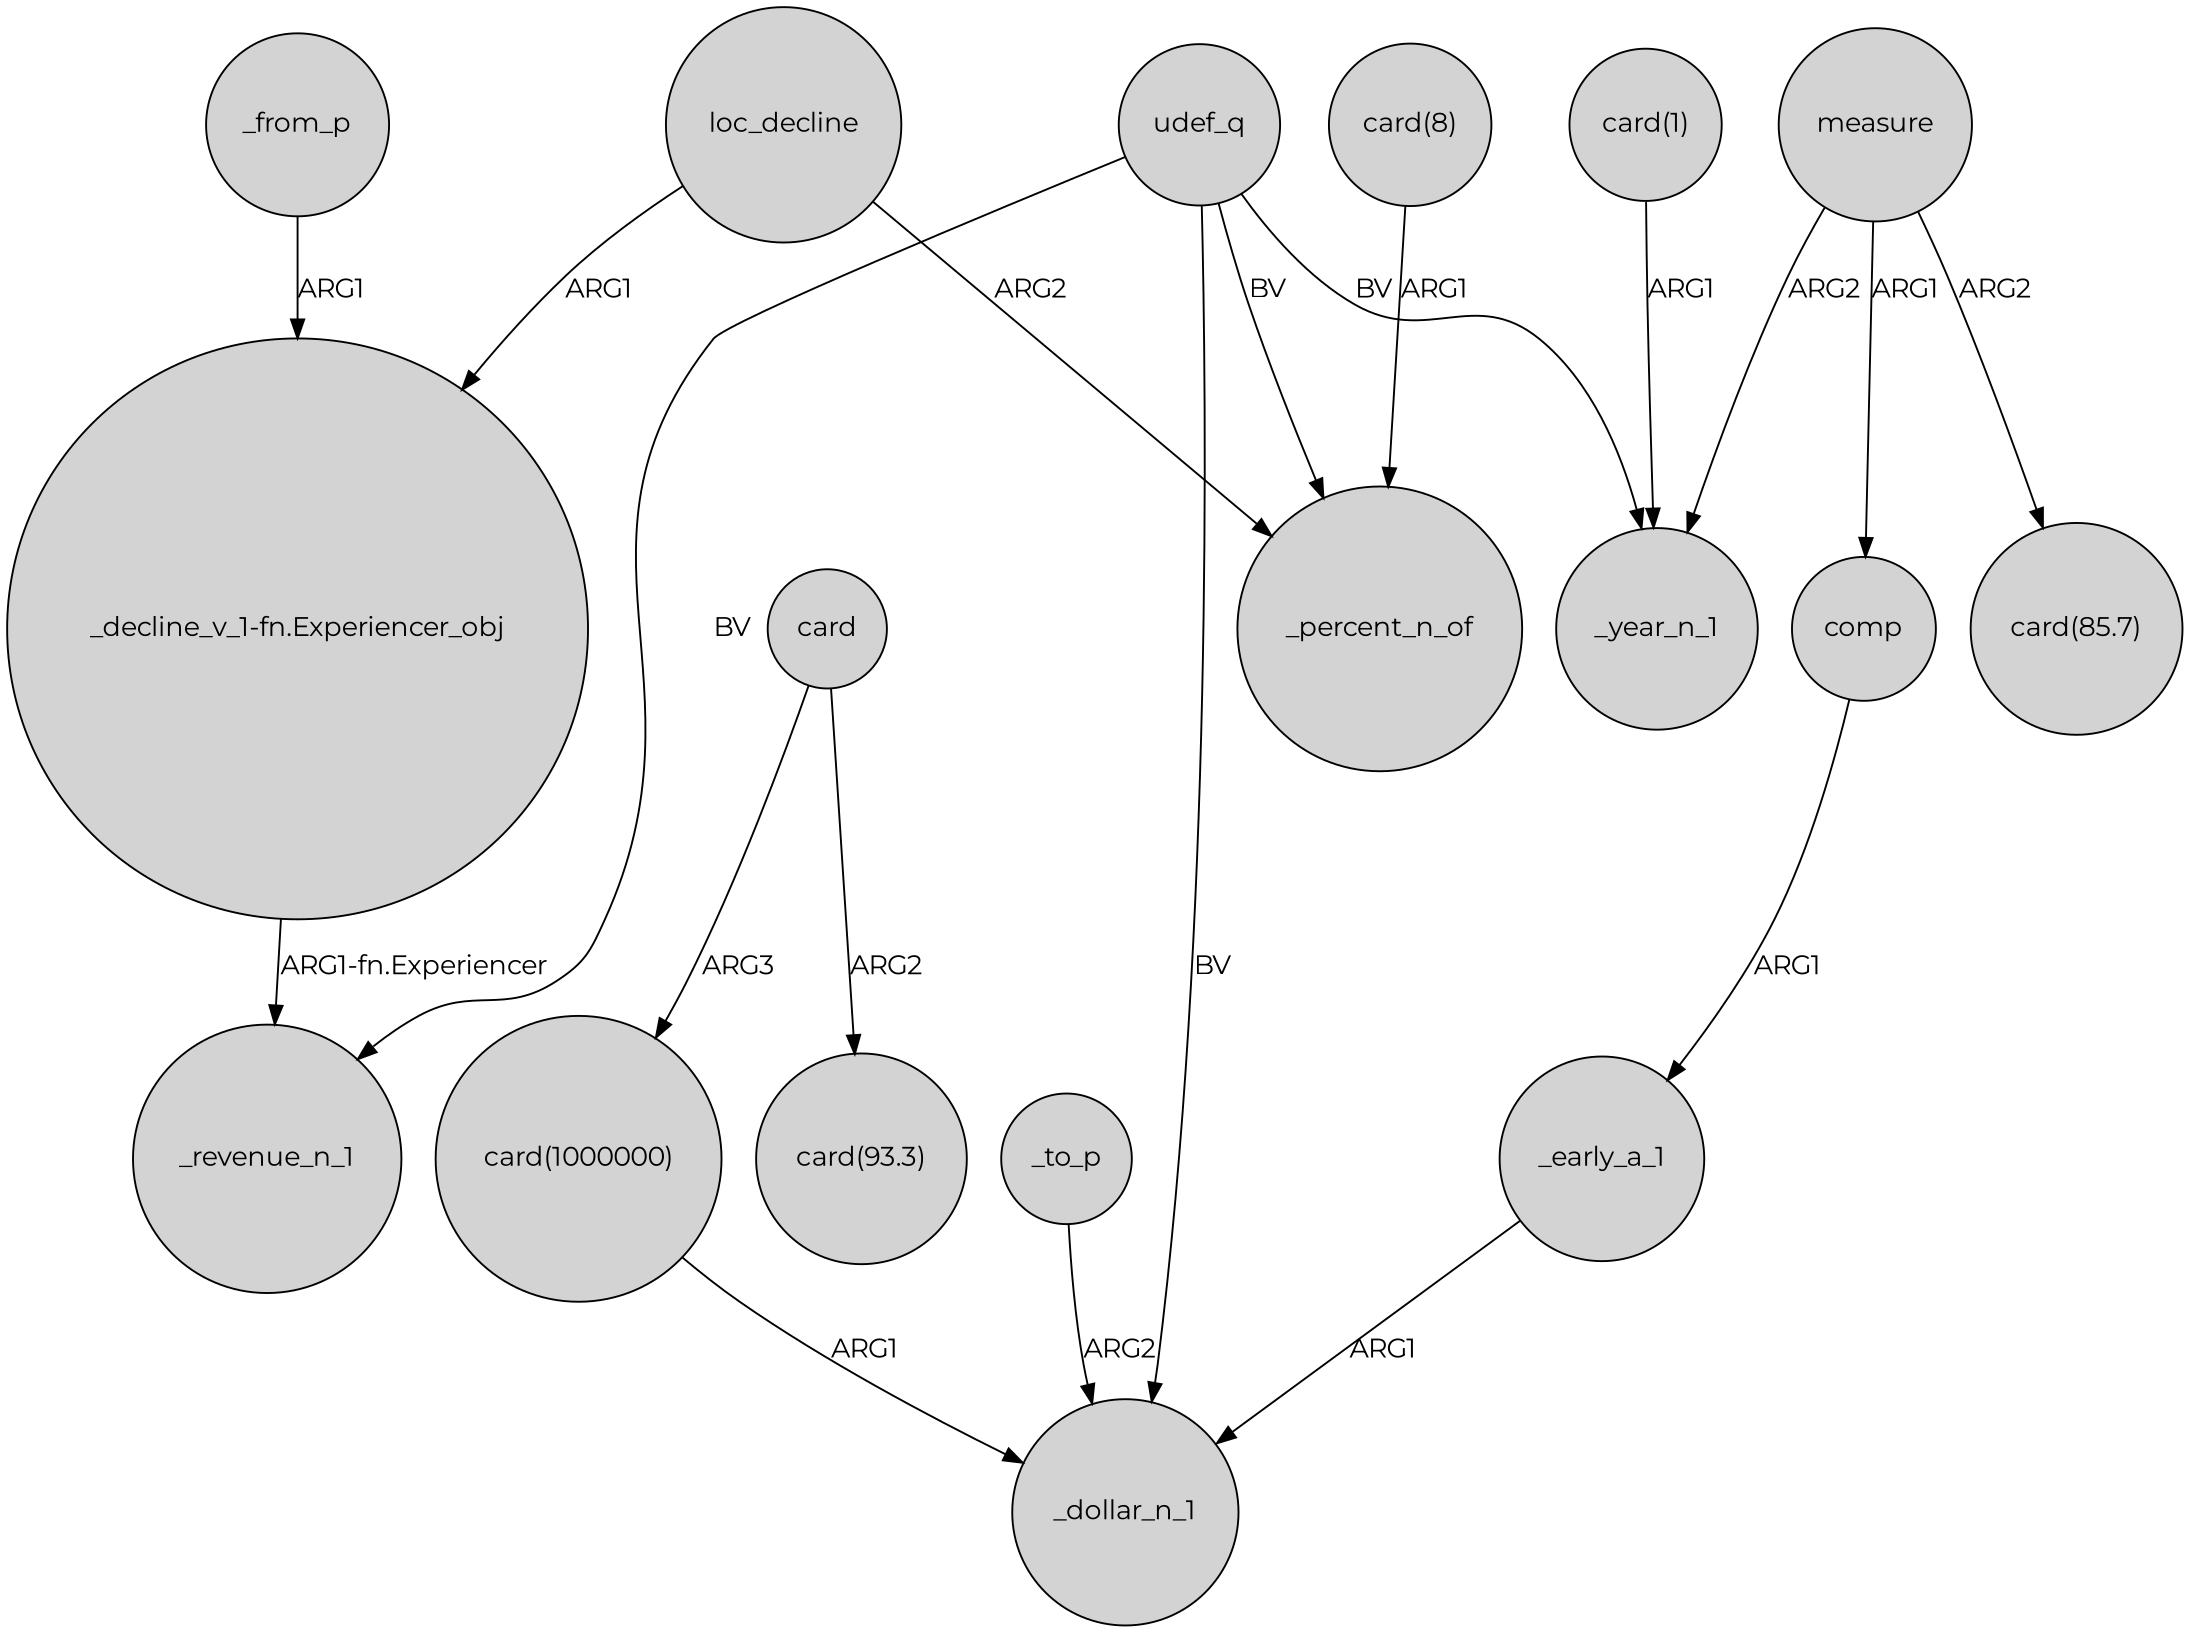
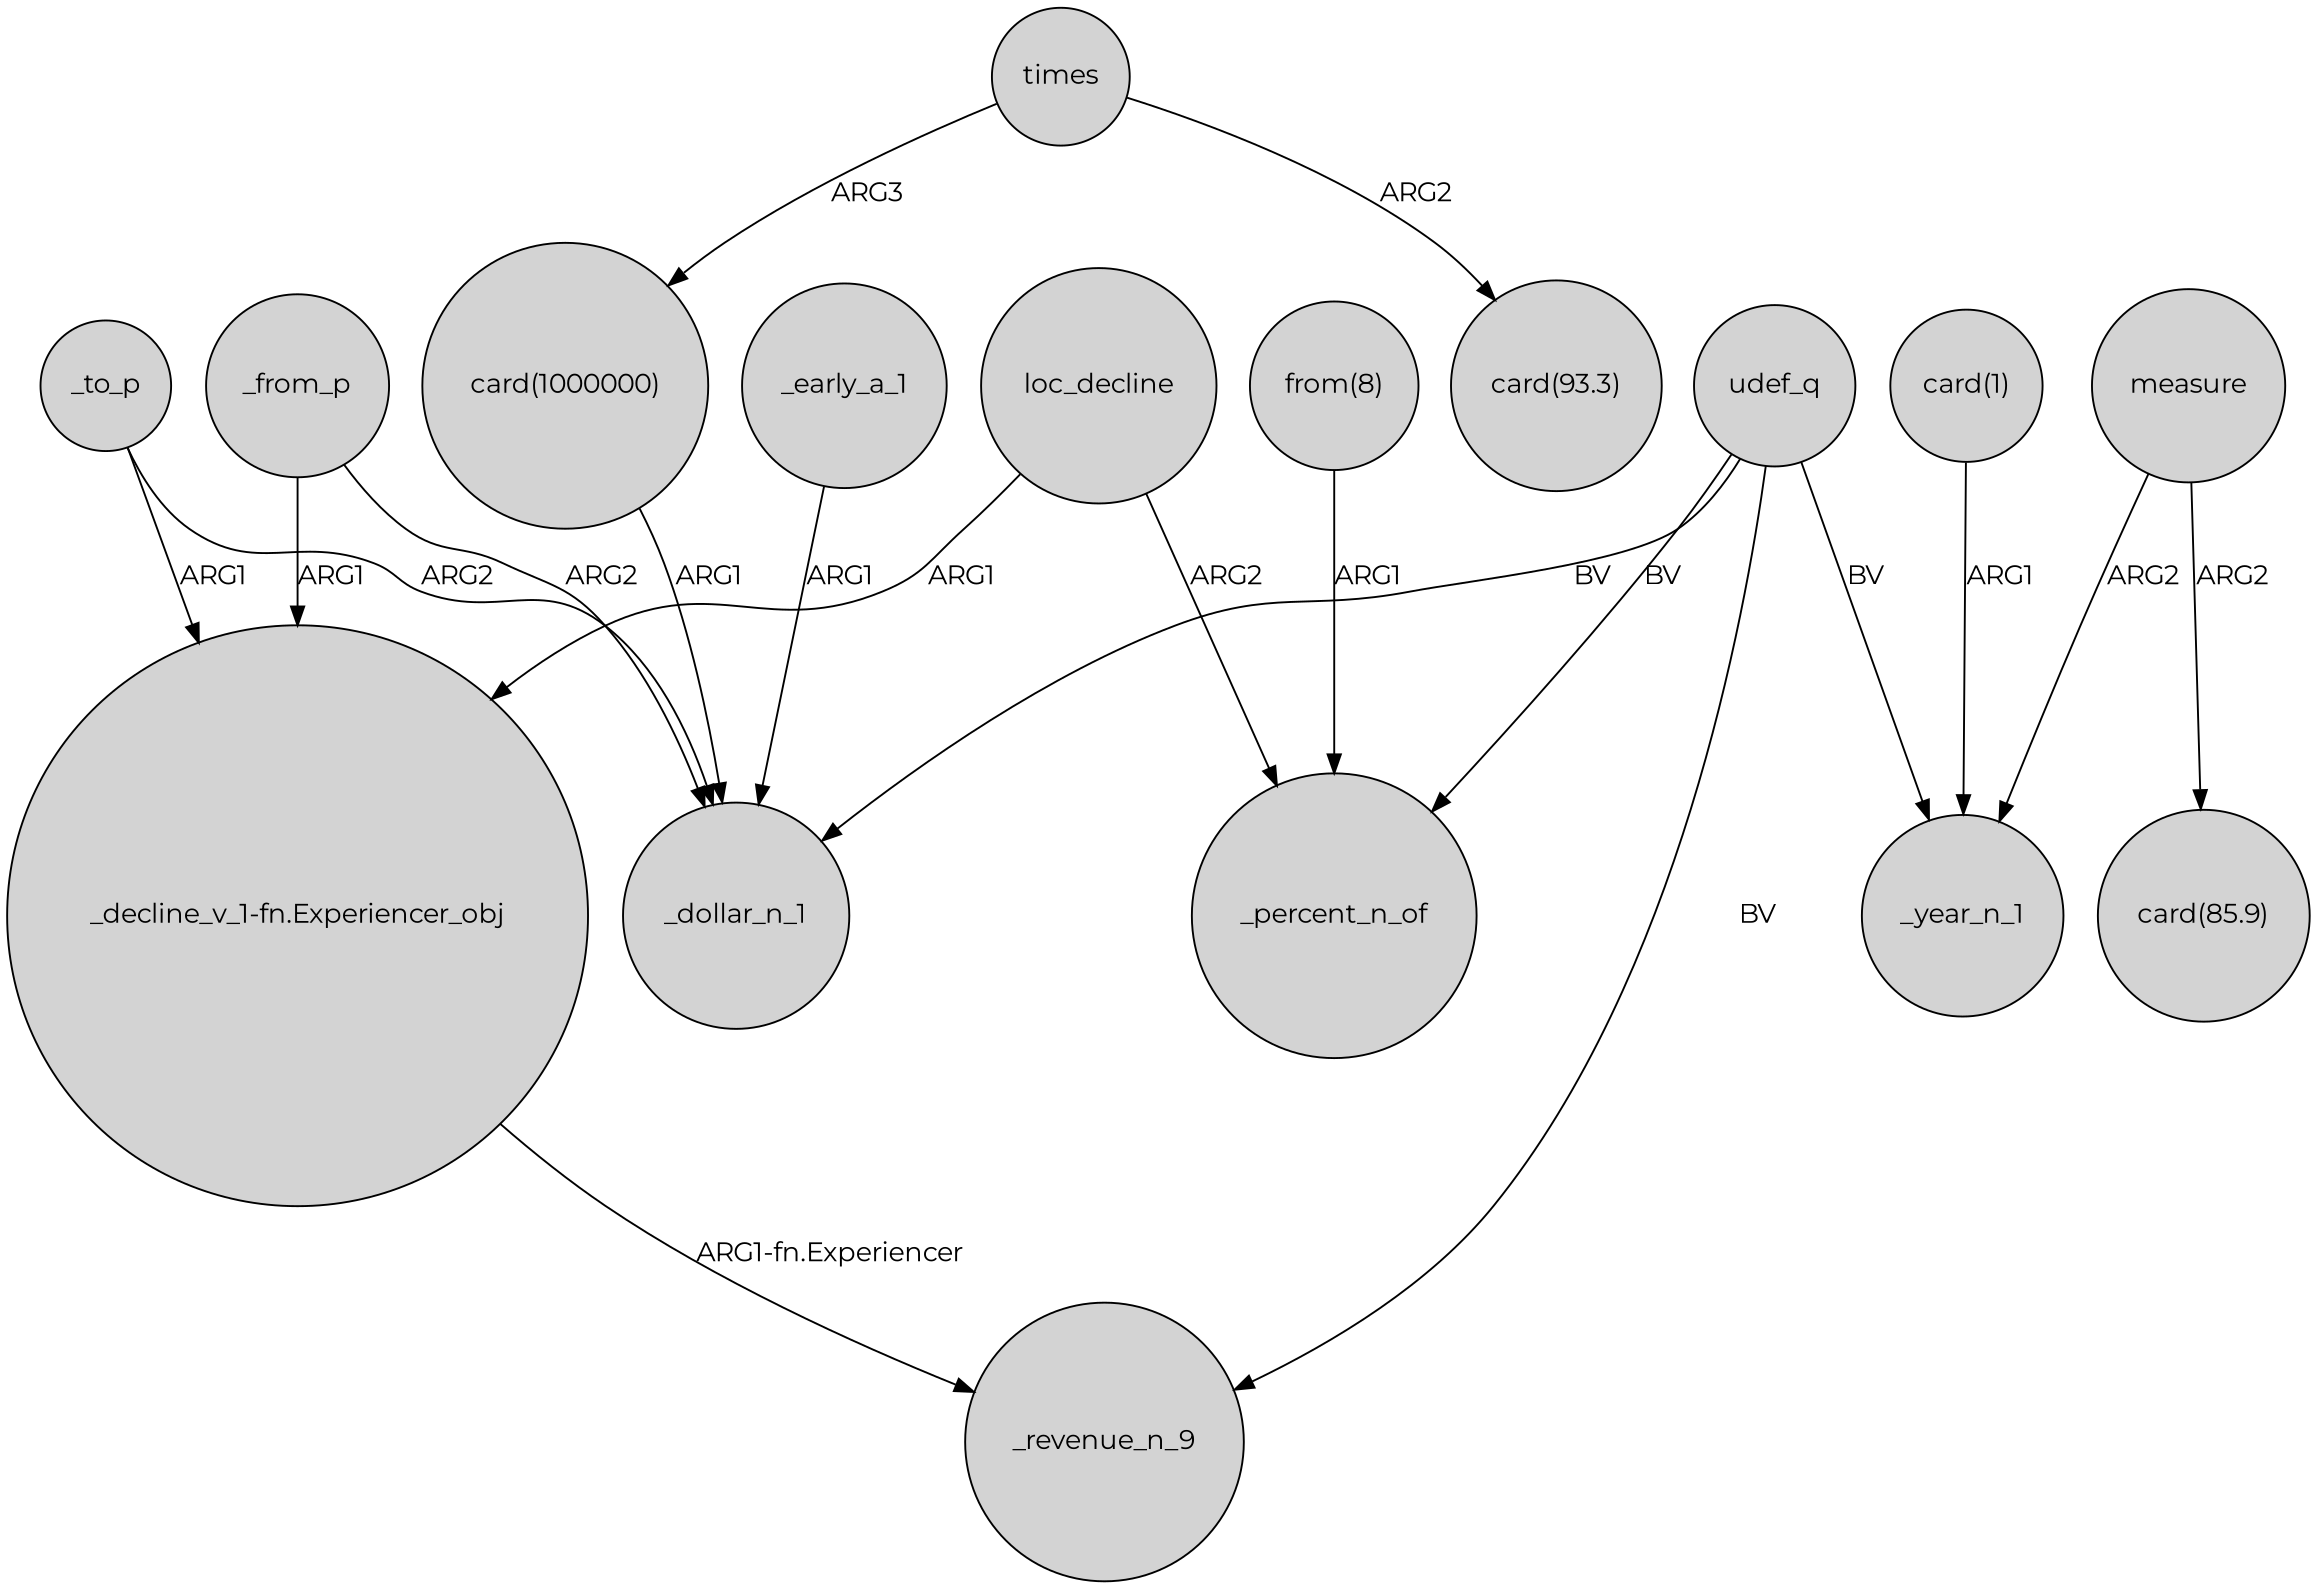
node "card(8)": label "card(8)" -> "from(8)"
edge "_to_p" -> "_decline_v_1-fn.Experiencer_obj": added, label "ARG1"
edge "_from_p" -> "_dollar_n_1": added, label "ARG2"
node "card": label "card" -> "times"
node "comp": removed
node "card(85.7)": label "card(85.7)" -> "card(85.9)"
node "_revenue_n_1": label "_revenue_n_1" -> "_revenue_n_9"
